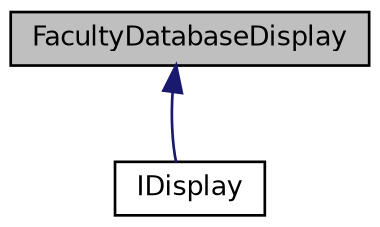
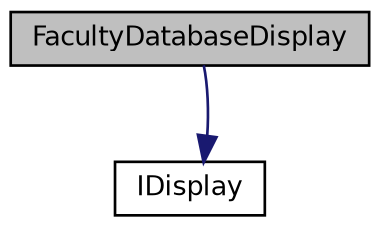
edge "IDisplay" -> "FacultyDatabaseDisplay": reversed
